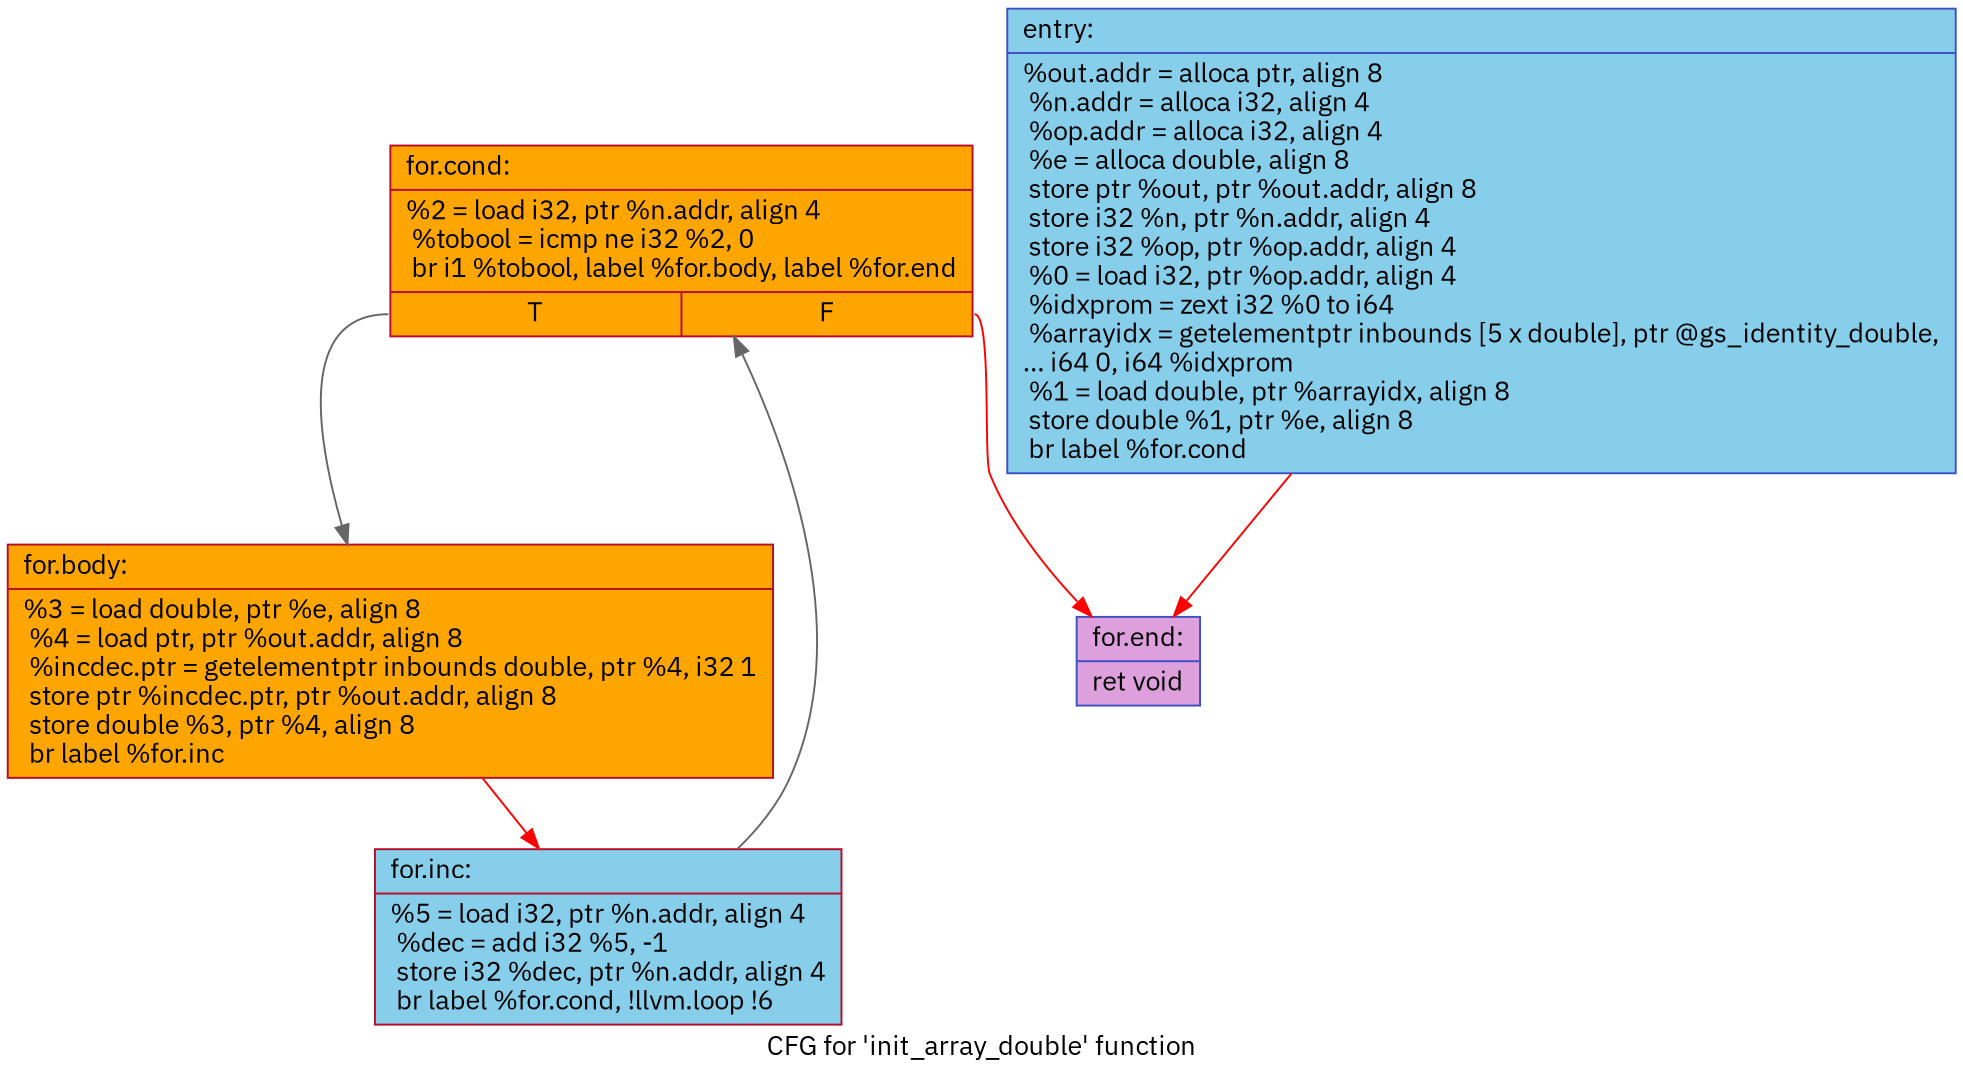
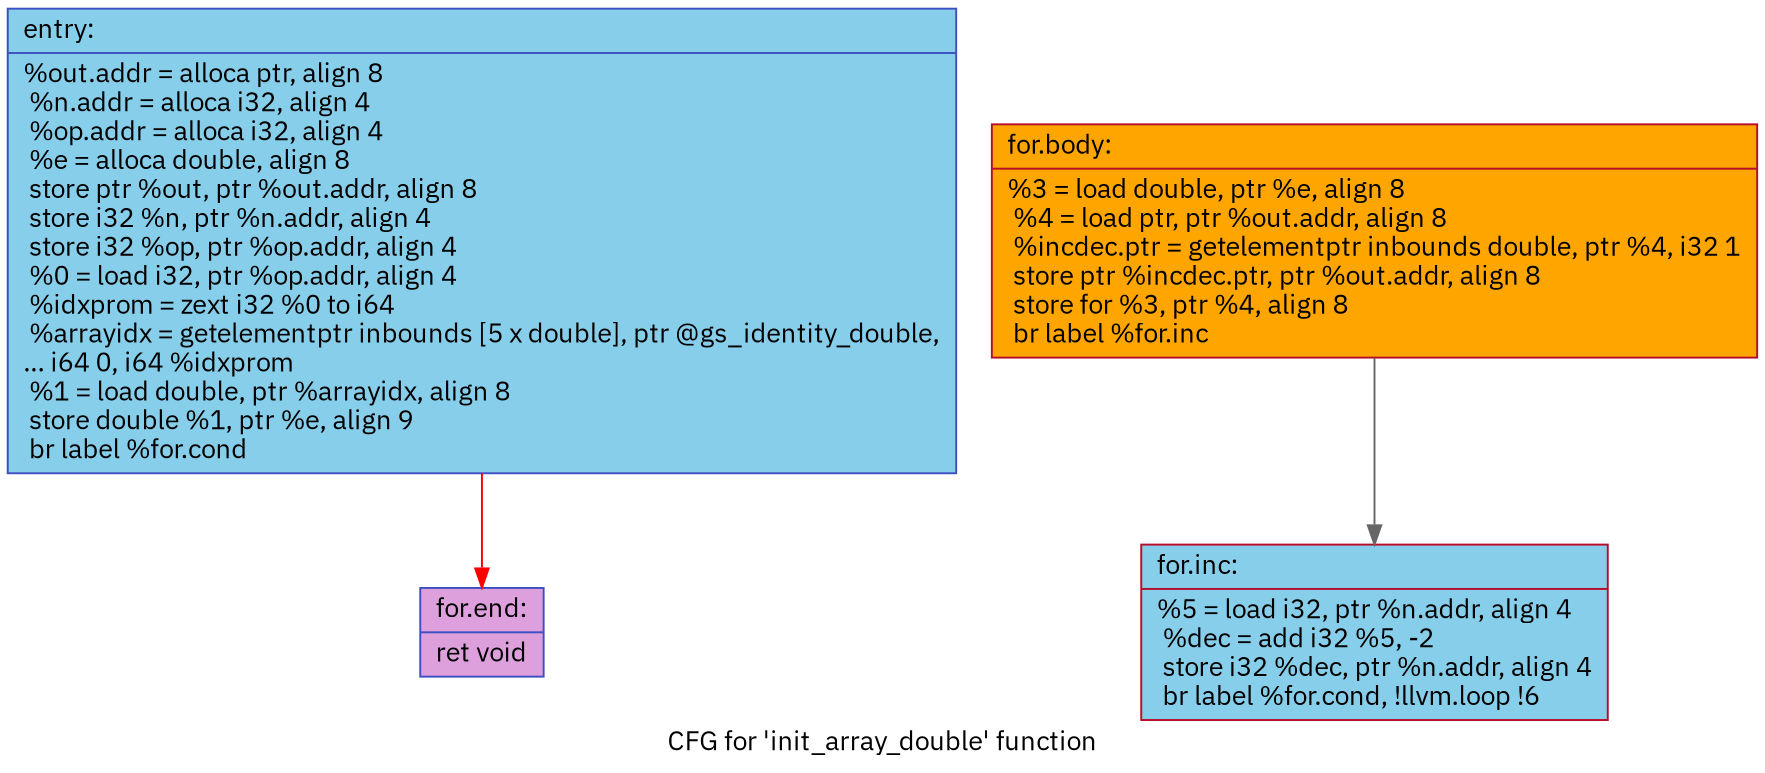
node "for.cond:": removed
node "entry:": text "store double %1, ptr %e, align 8" -> "store double %1, ptr %e, align 9"
node "for.body:": text "store double %3, ptr %4, align 8" -> "store for %3, ptr %4, align 8"
edge "for.body:" -> "for.inc:": color red -> gray40
node "for.inc:": text "%dec = add i32 %5, -1" -> "%dec = add i32 %5, -2"
